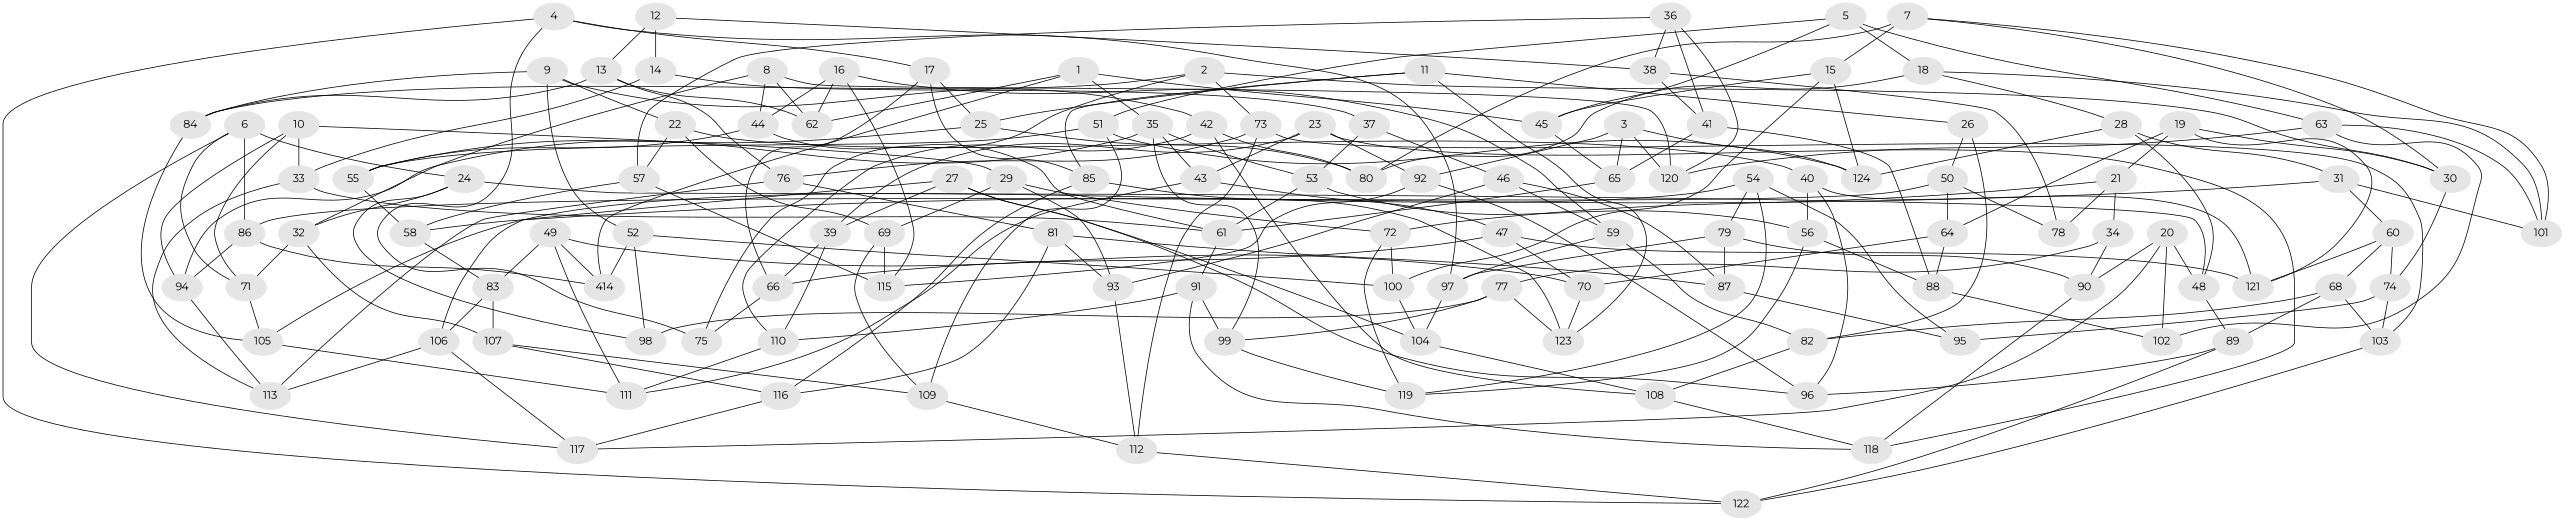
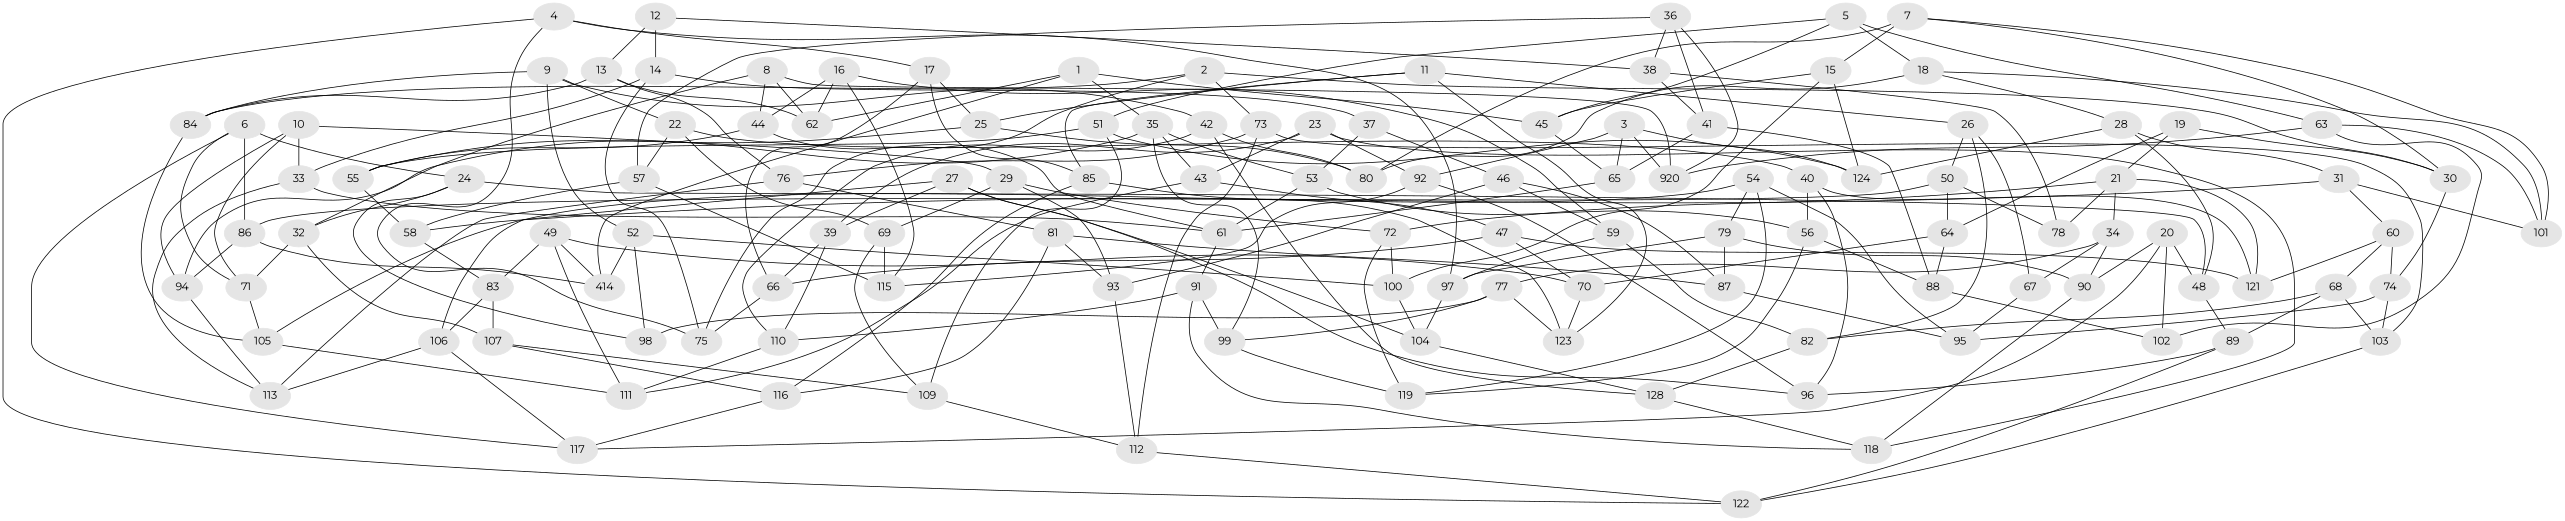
edge "19" -- "121": now "21" -- "121"
node "120": label "120" -> "920"
edge "14" -- "75": added
node "67": added
node "108": label "108" -> "128"
